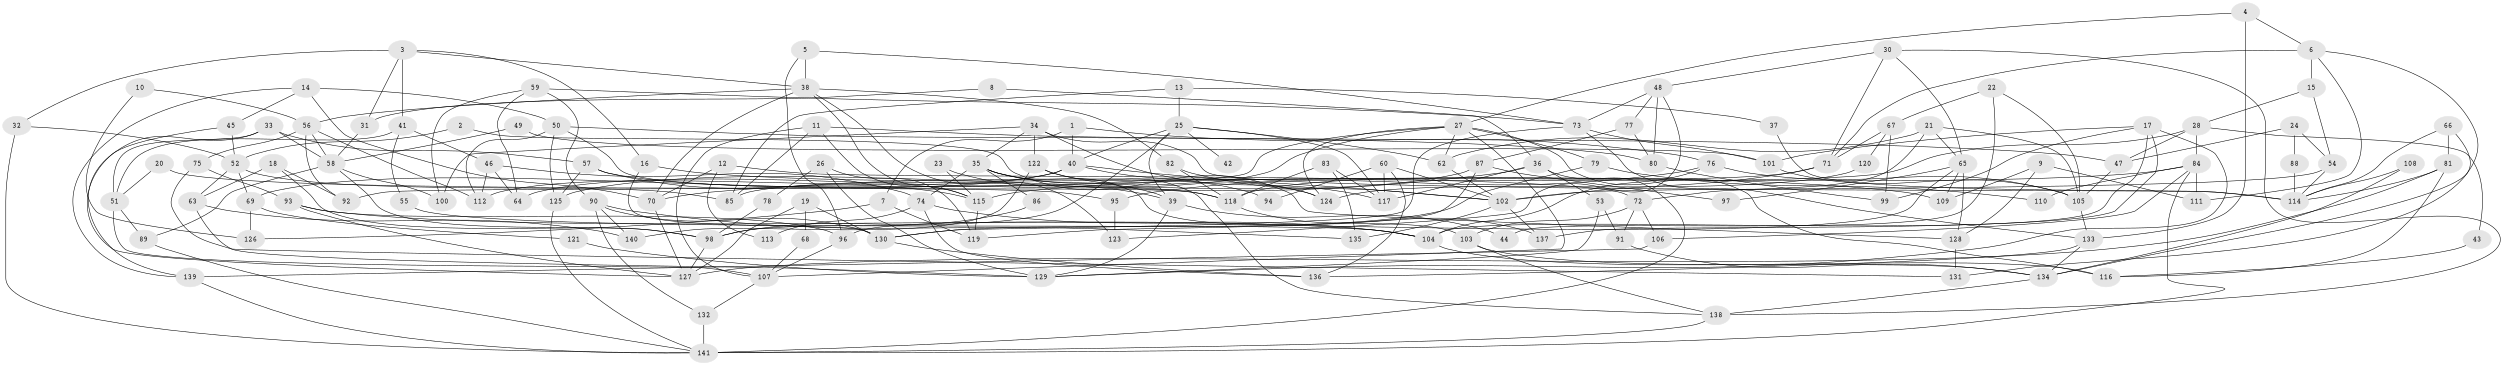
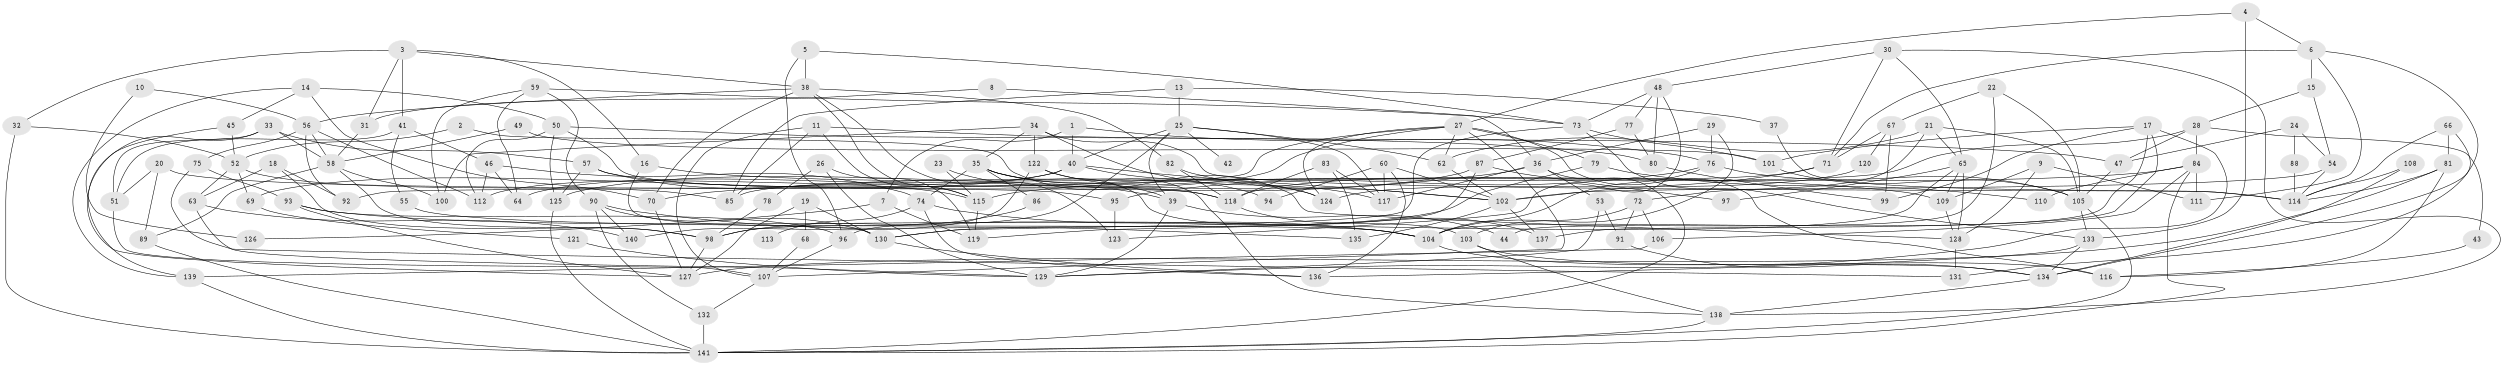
node "29": added
node "12": removed
edge "51" -- "89": now "20" -- "89"
edge "109" -- "128": added
edge "69" -- "126": removed
edge "105" -- "141": added
